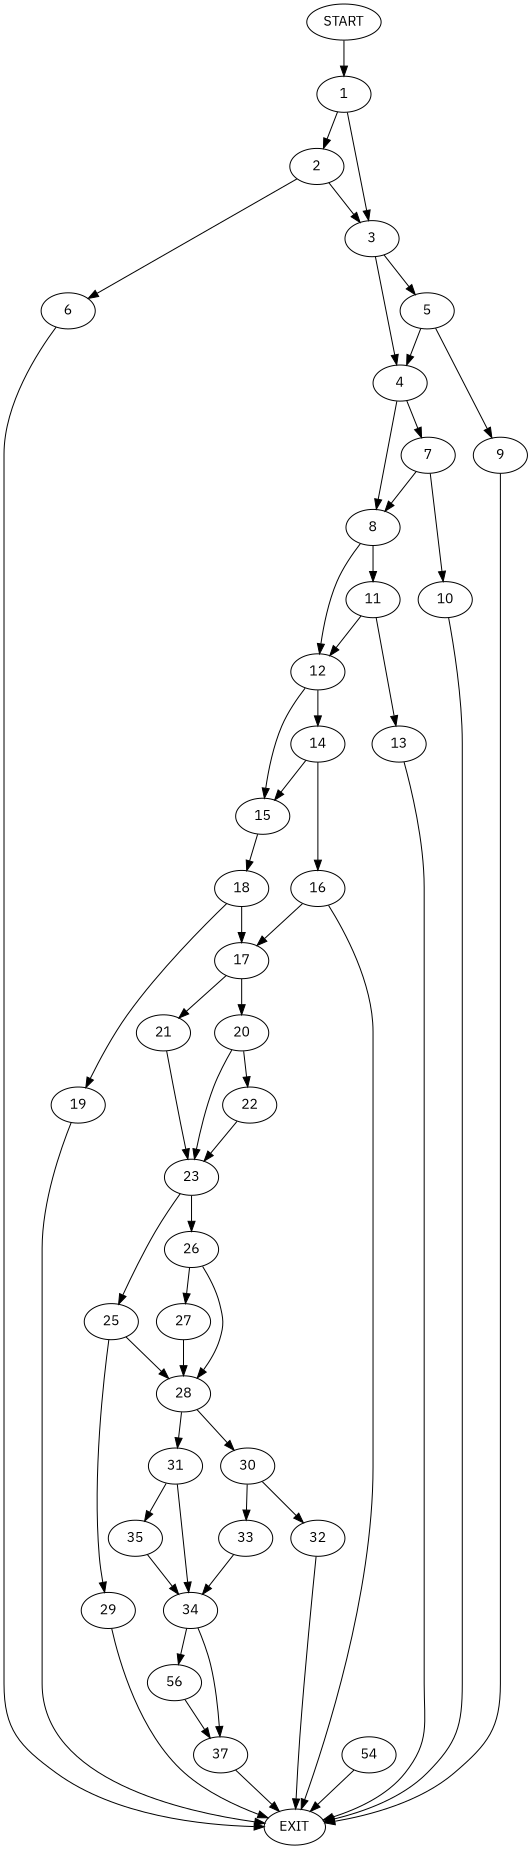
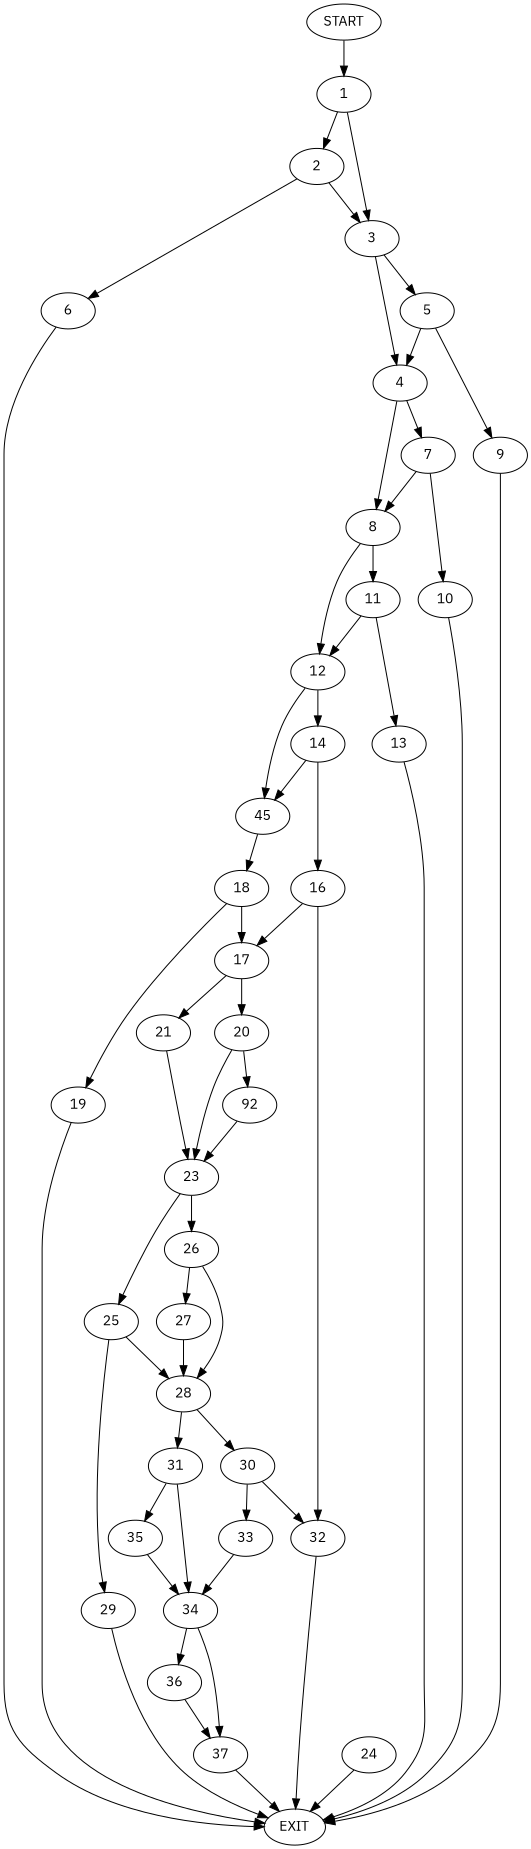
node "15": label "15" -> "45"
node "22": label "22" -> "92"
edge "16" -> "EXIT": now "16" -> "32"
node "56": label "56" -> "36"
node "54": label "54" -> "24"
